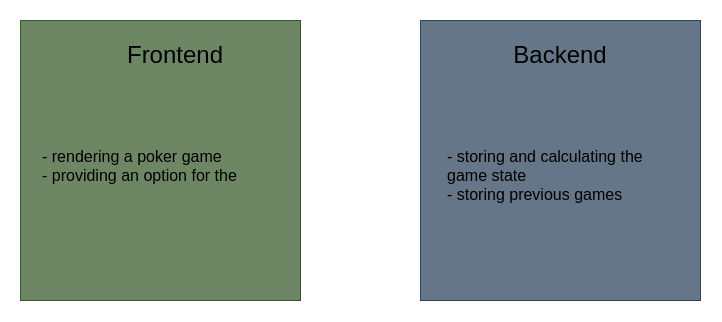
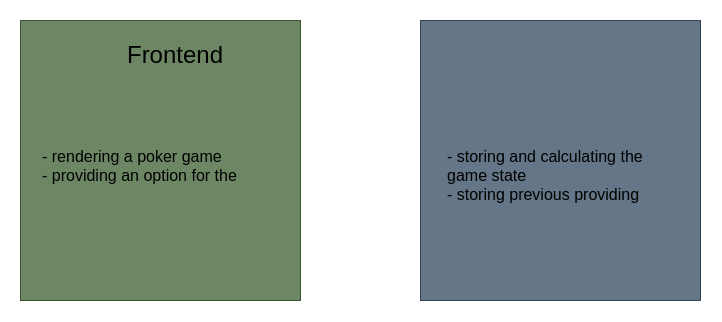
node "Backend": removed
node "- storing and calculating the game state - storing previous games": label "- storing and calculating the game state - storing previous games" -> "- storing and calculating the game state - storing previous providing"
